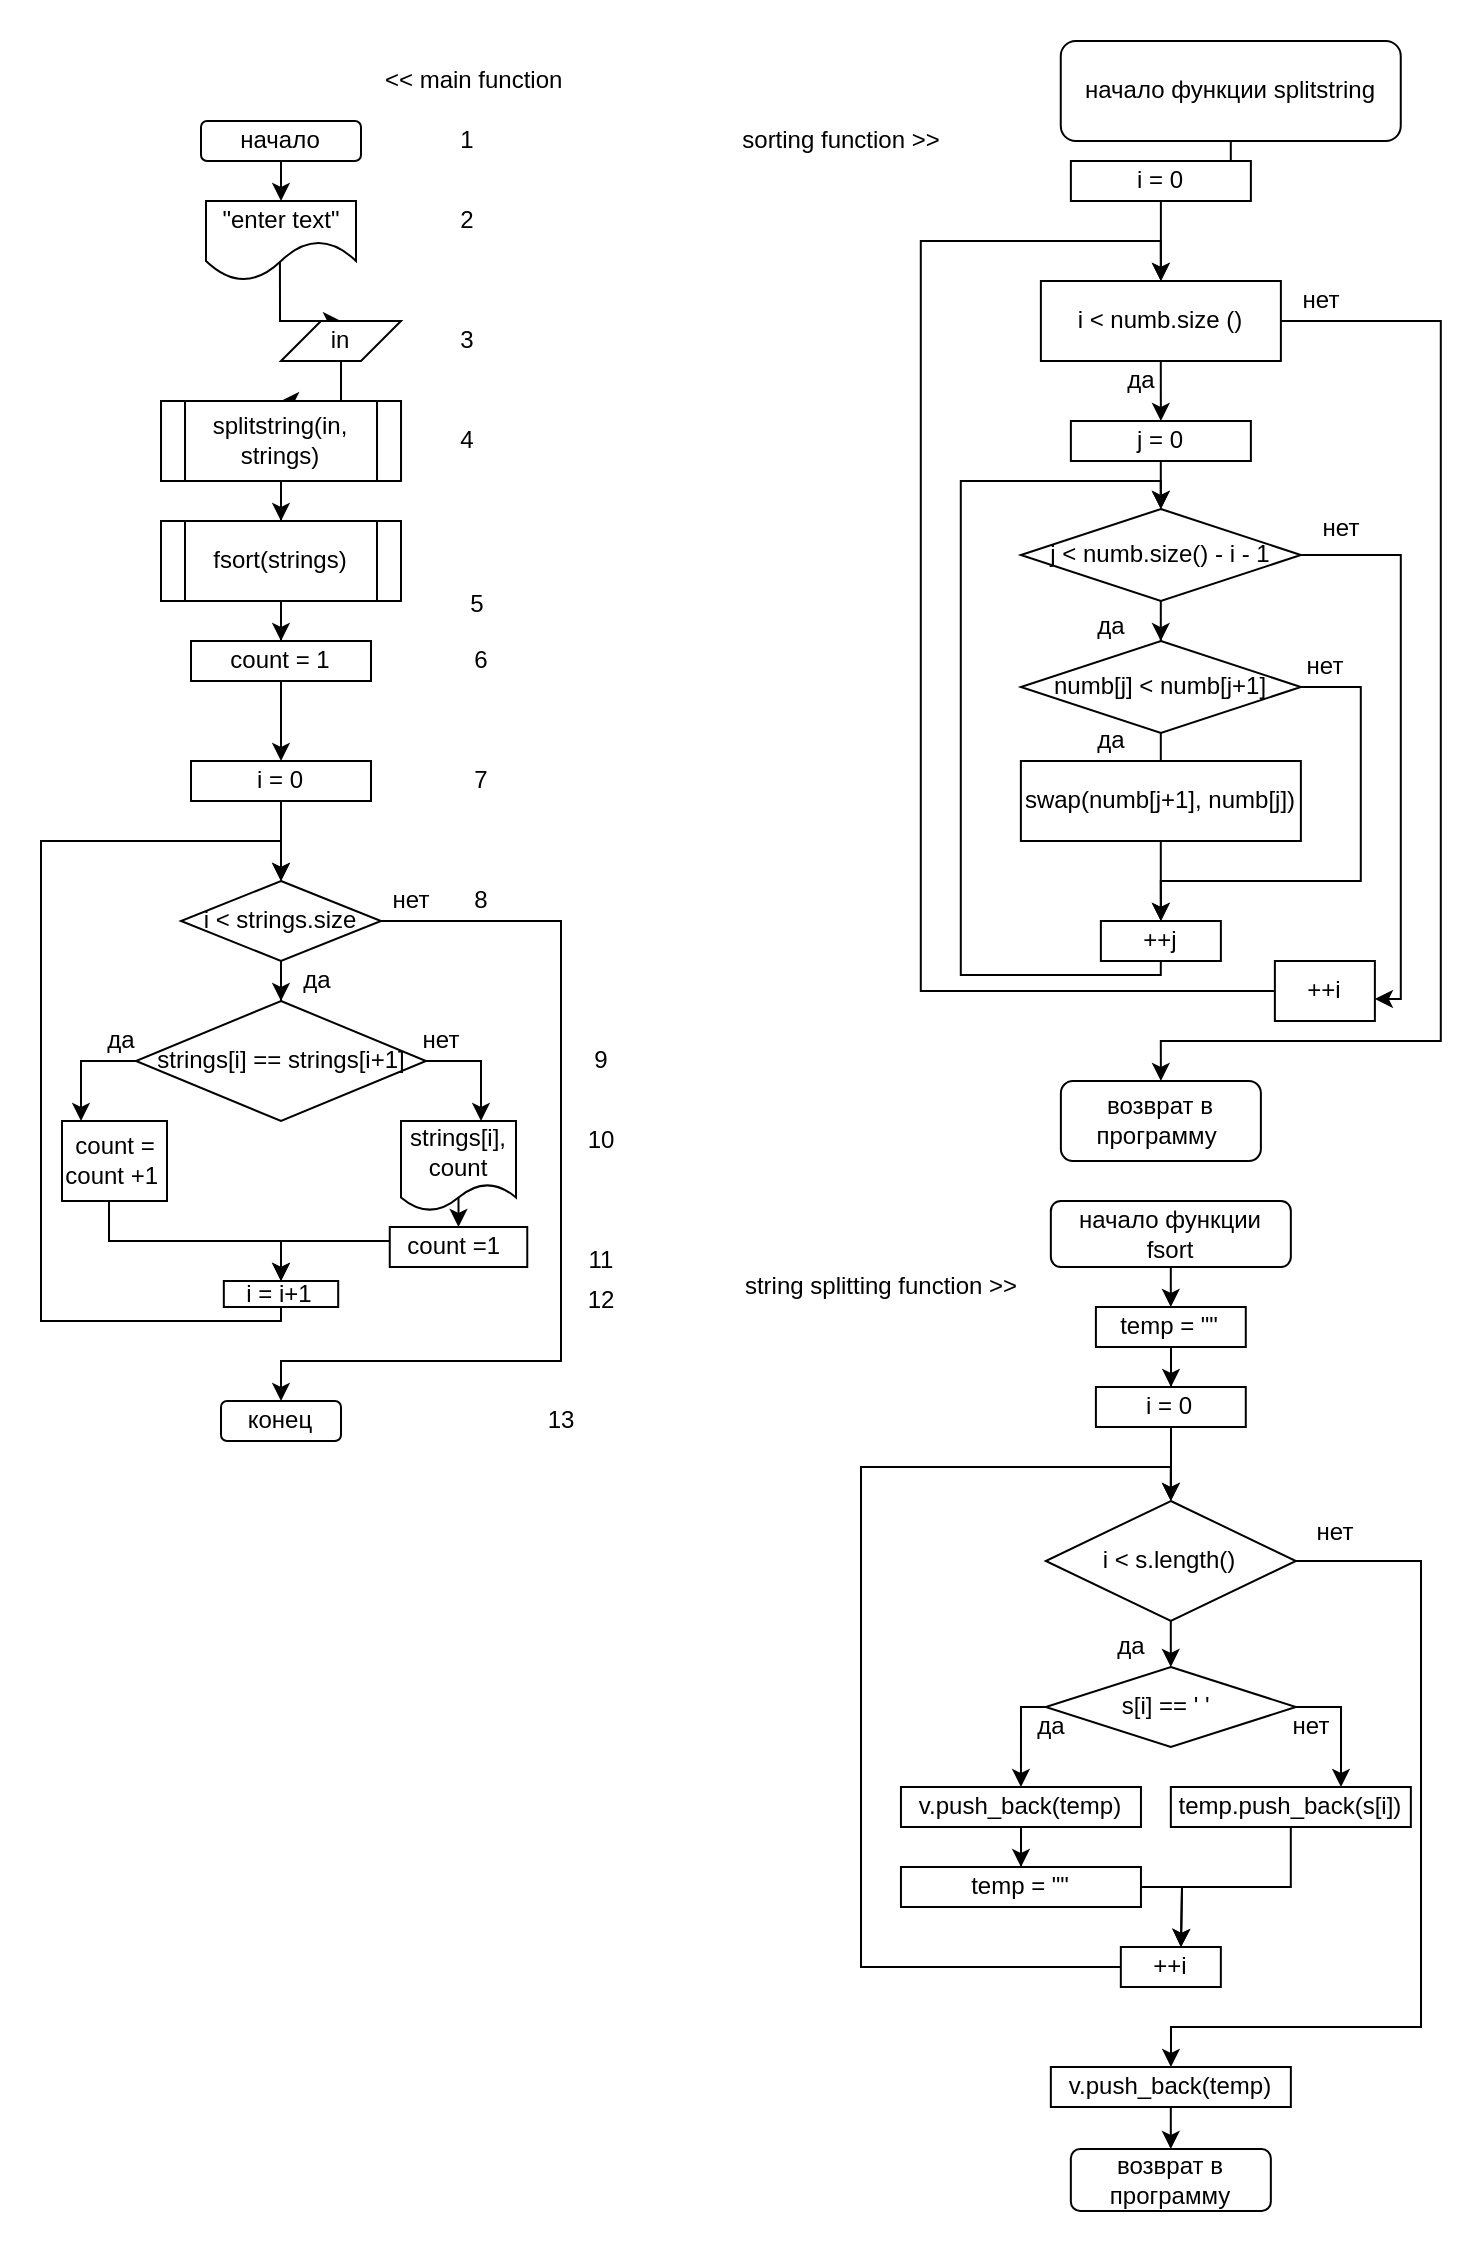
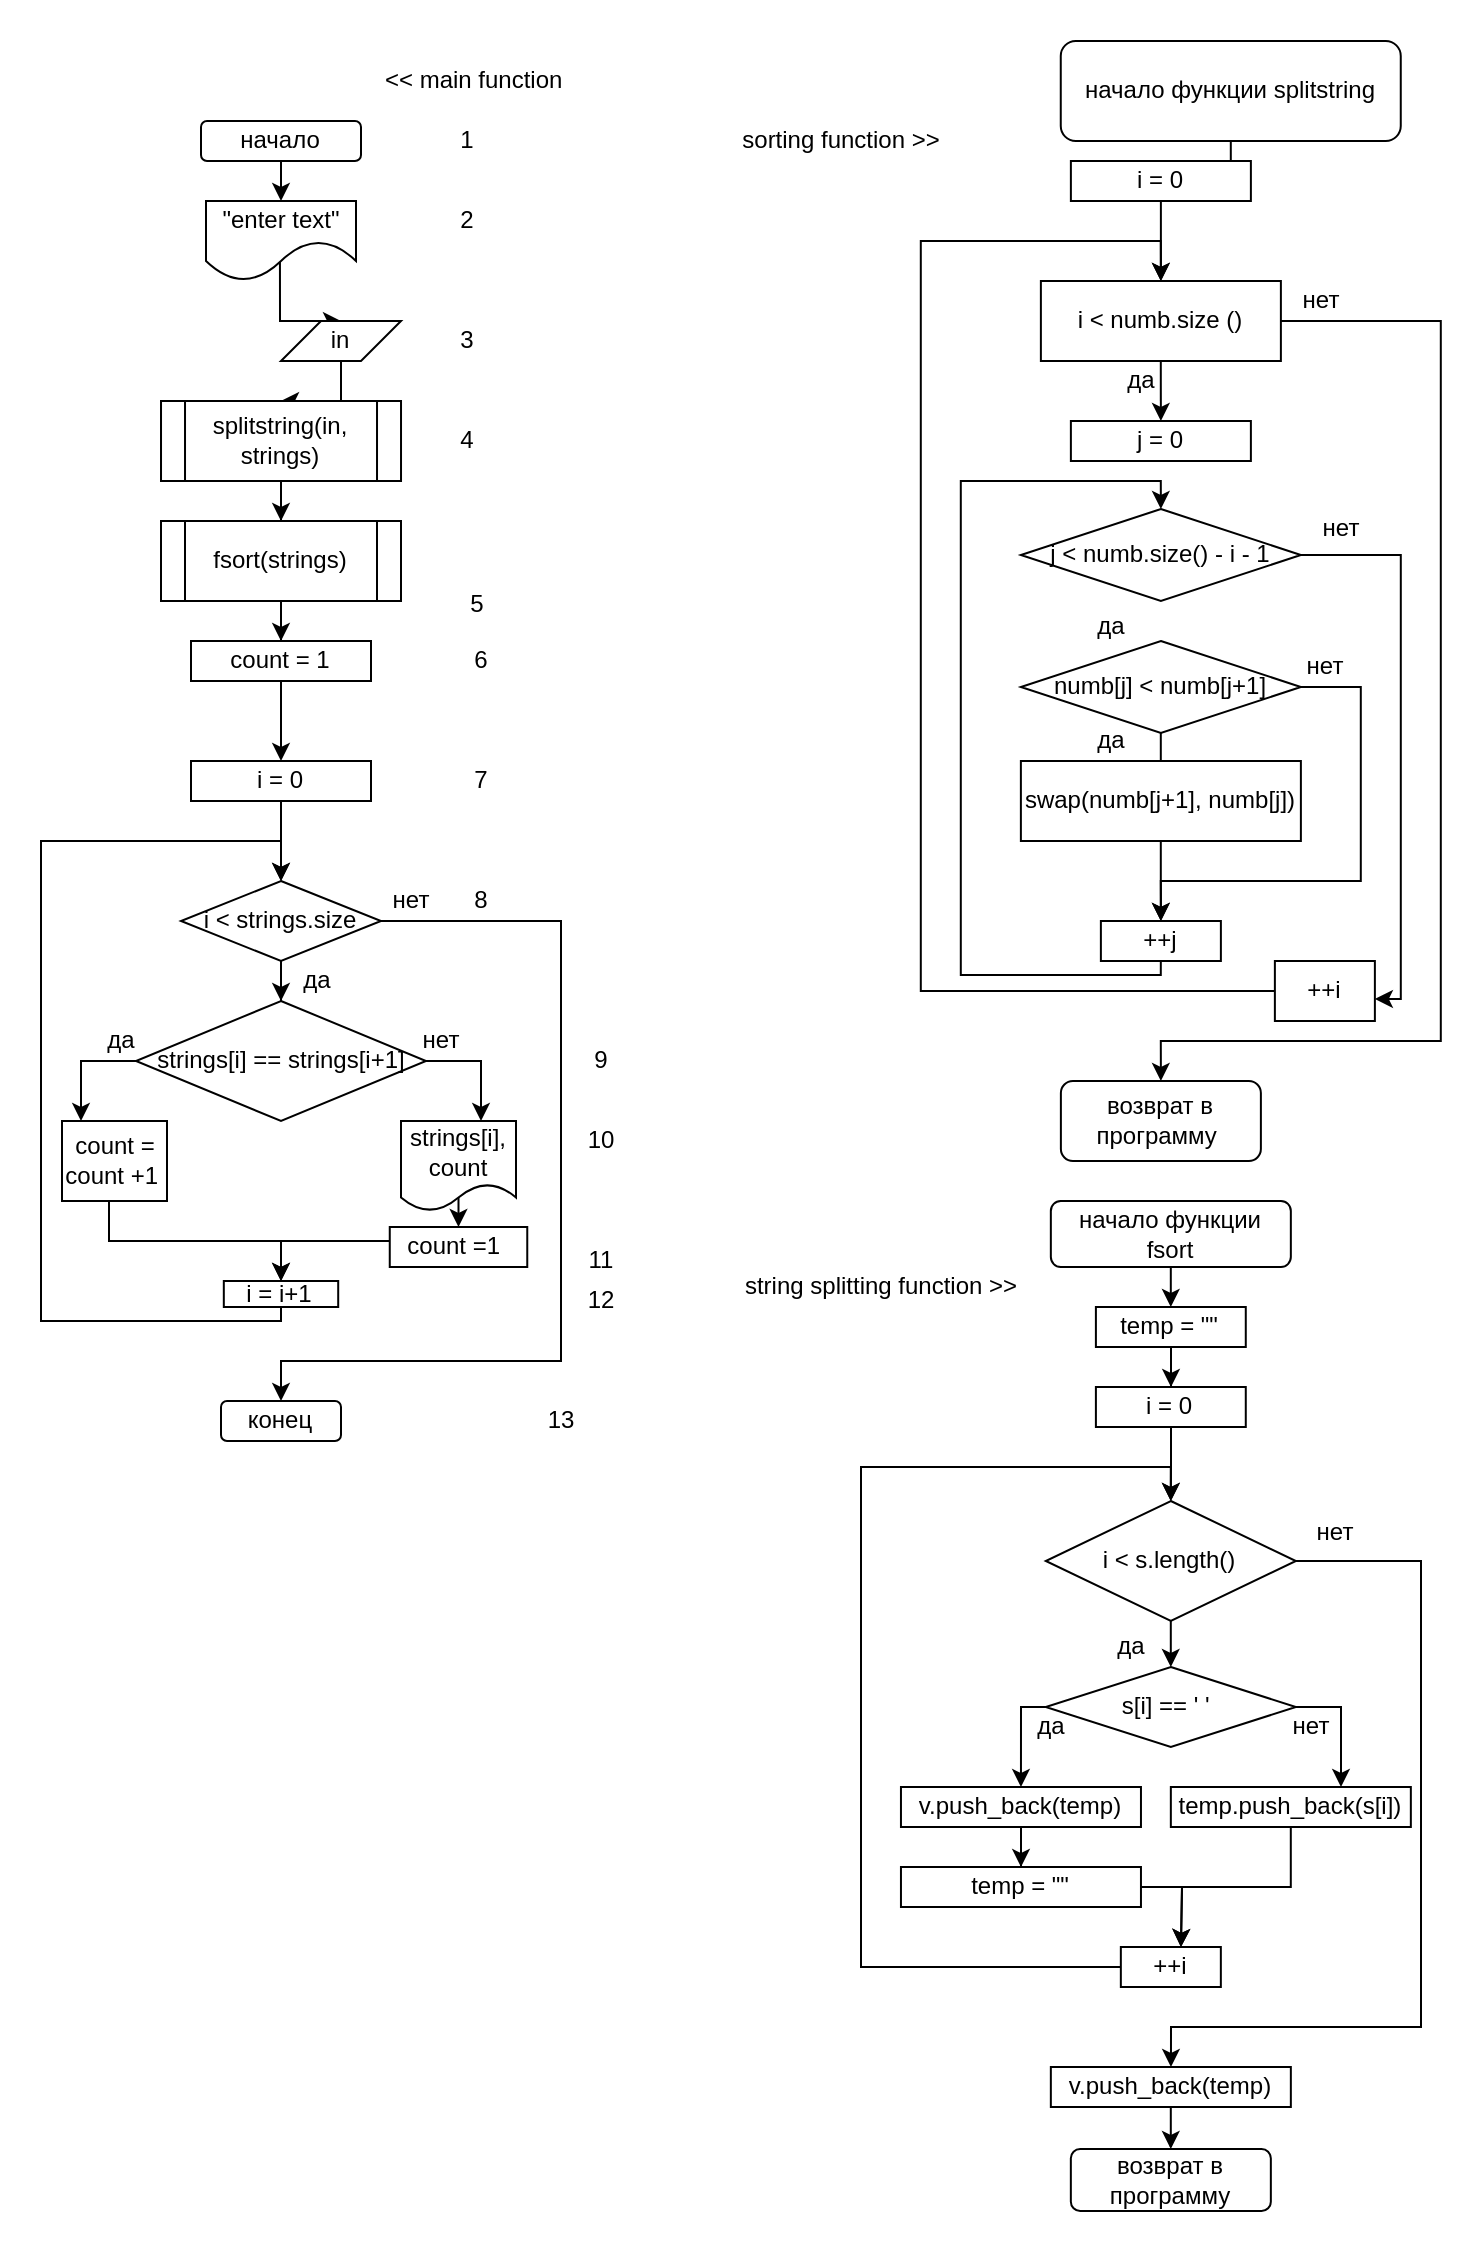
edge "j = 0" -> "j < numb.size() - i - 1": removed
edge "j < numb.size() - i - 1" -> "numb[j] < numb[j+1]": removed
